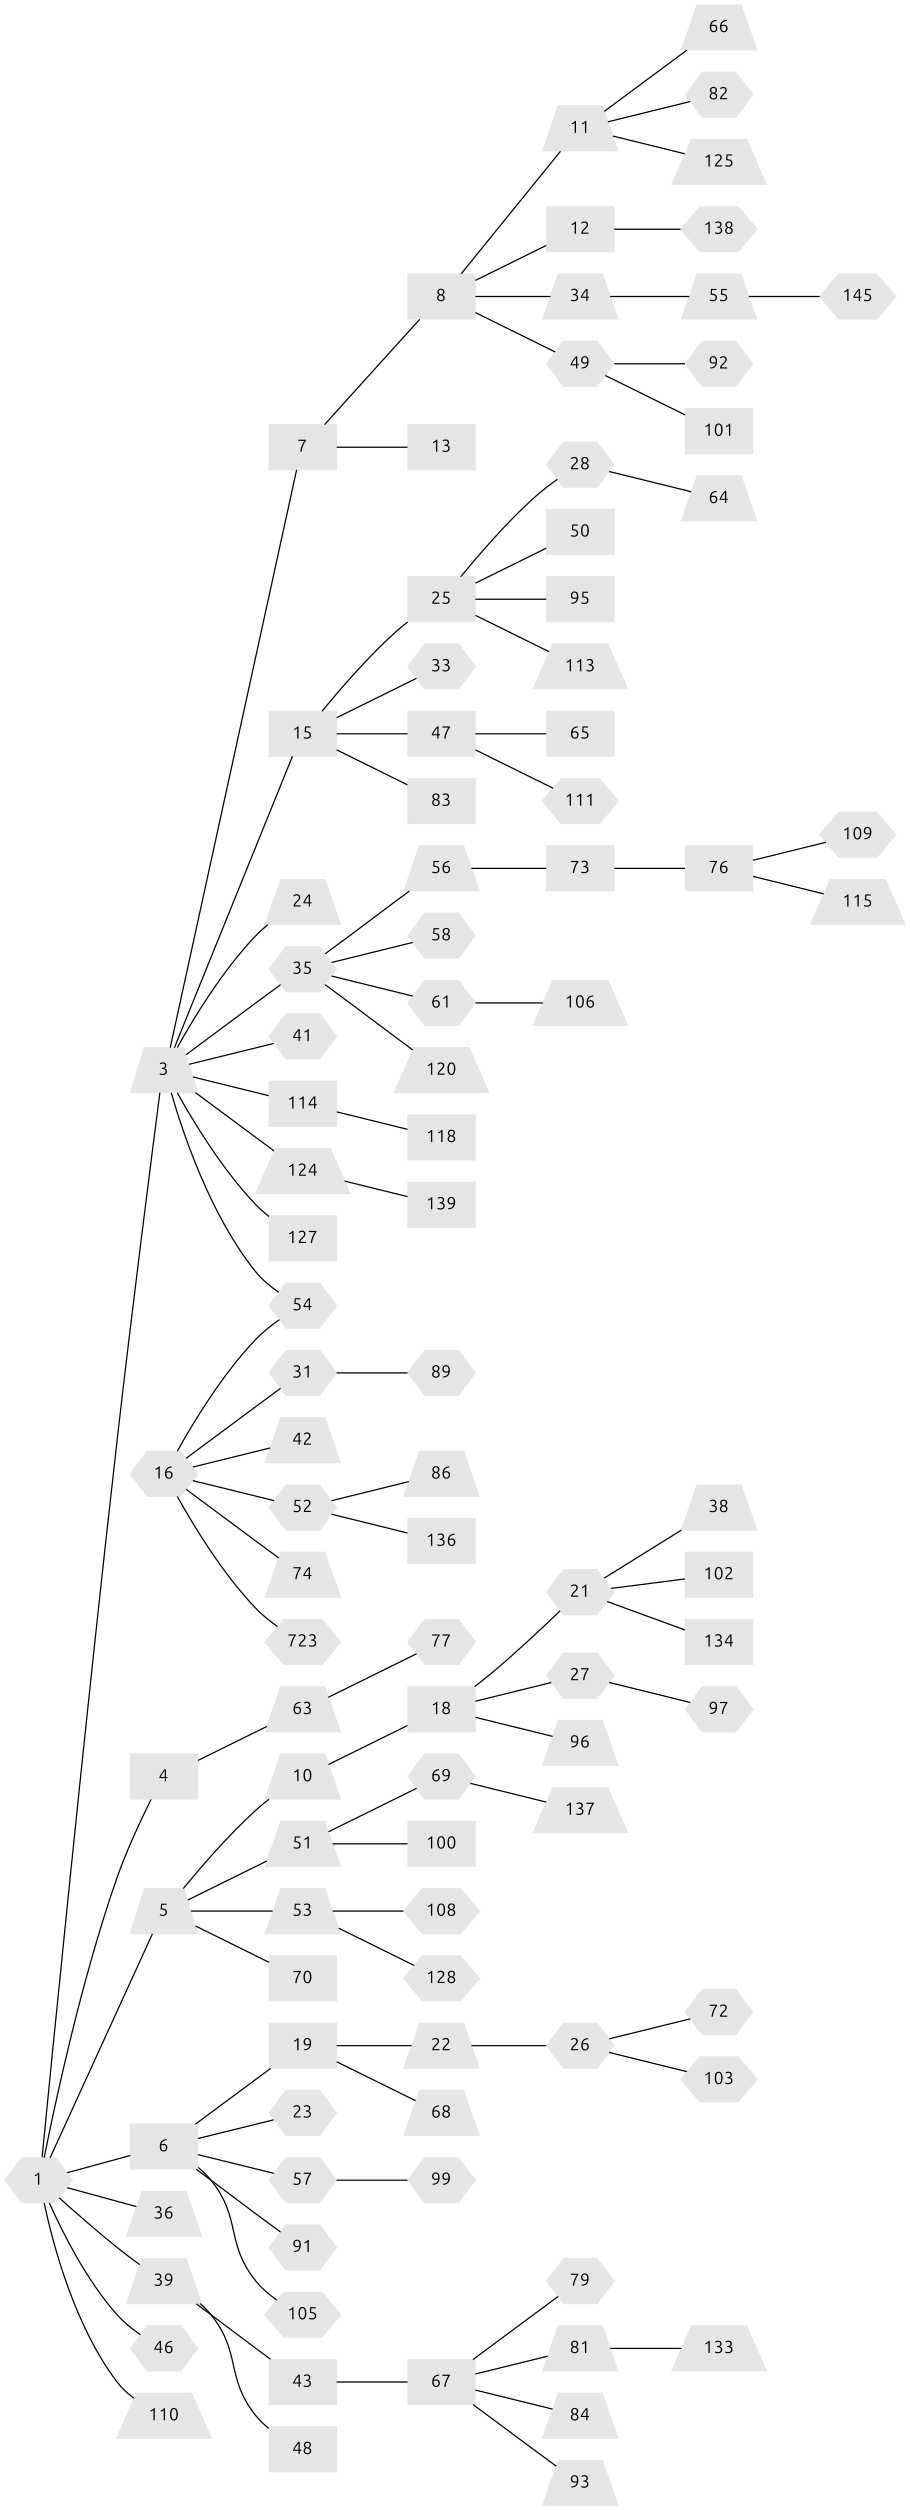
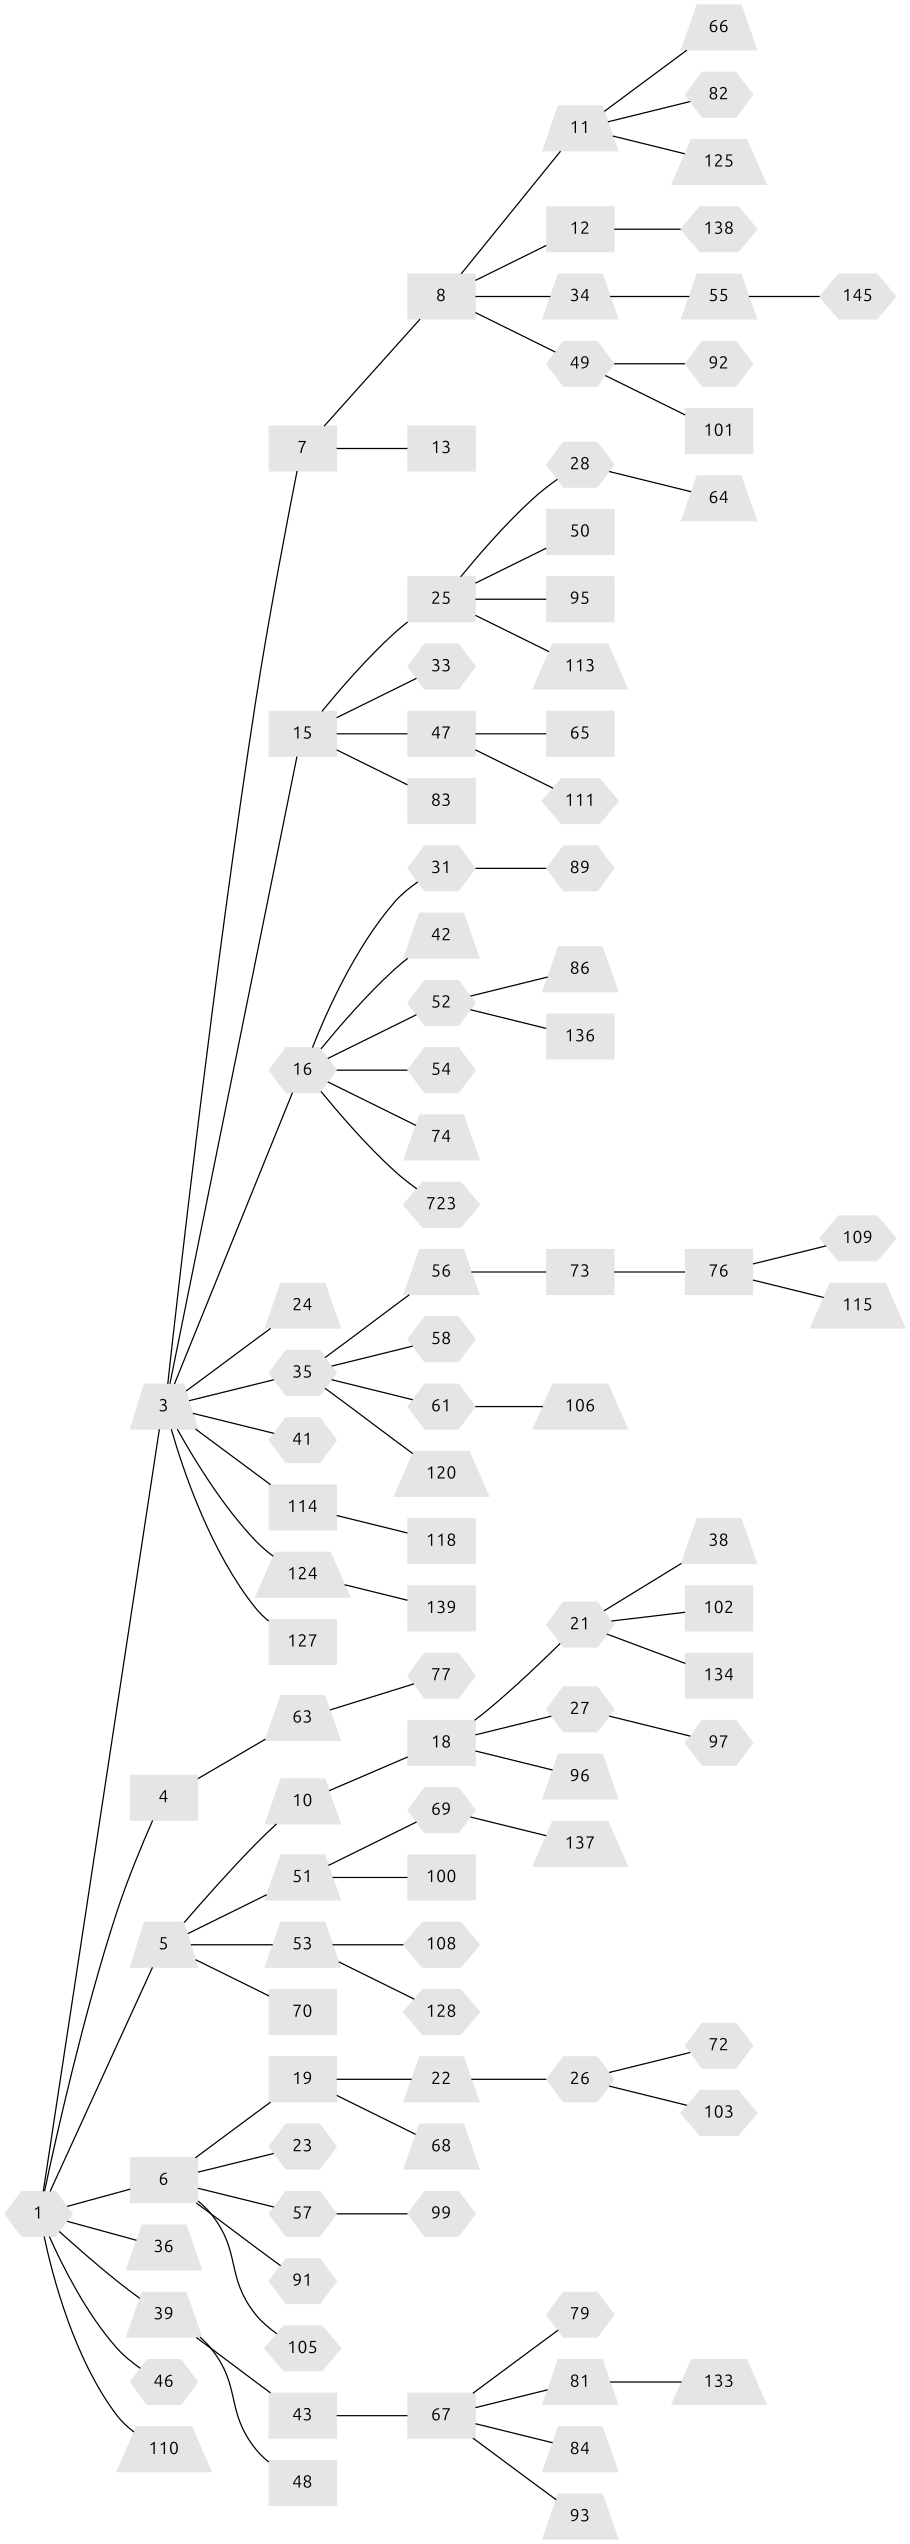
edge "3" -- "54": now "3" -- "16"
